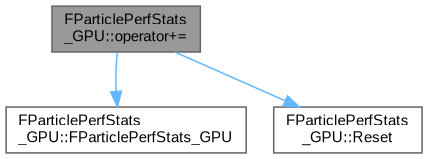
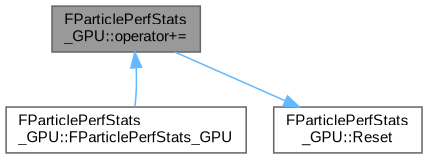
edge "FParticlePerfStats _GPU::operator+=" -> "FParticlePerfStats _GPU::FParticlePerfStats_GPU": reversed
